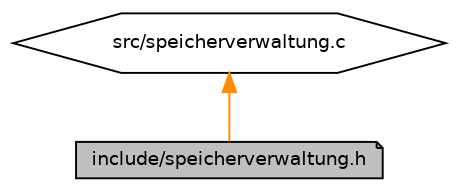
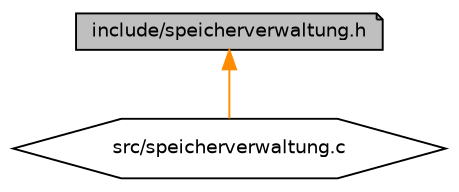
edge "include/speicherverwaltung.h" -> "src/speicherverwaltung.c": reversed
